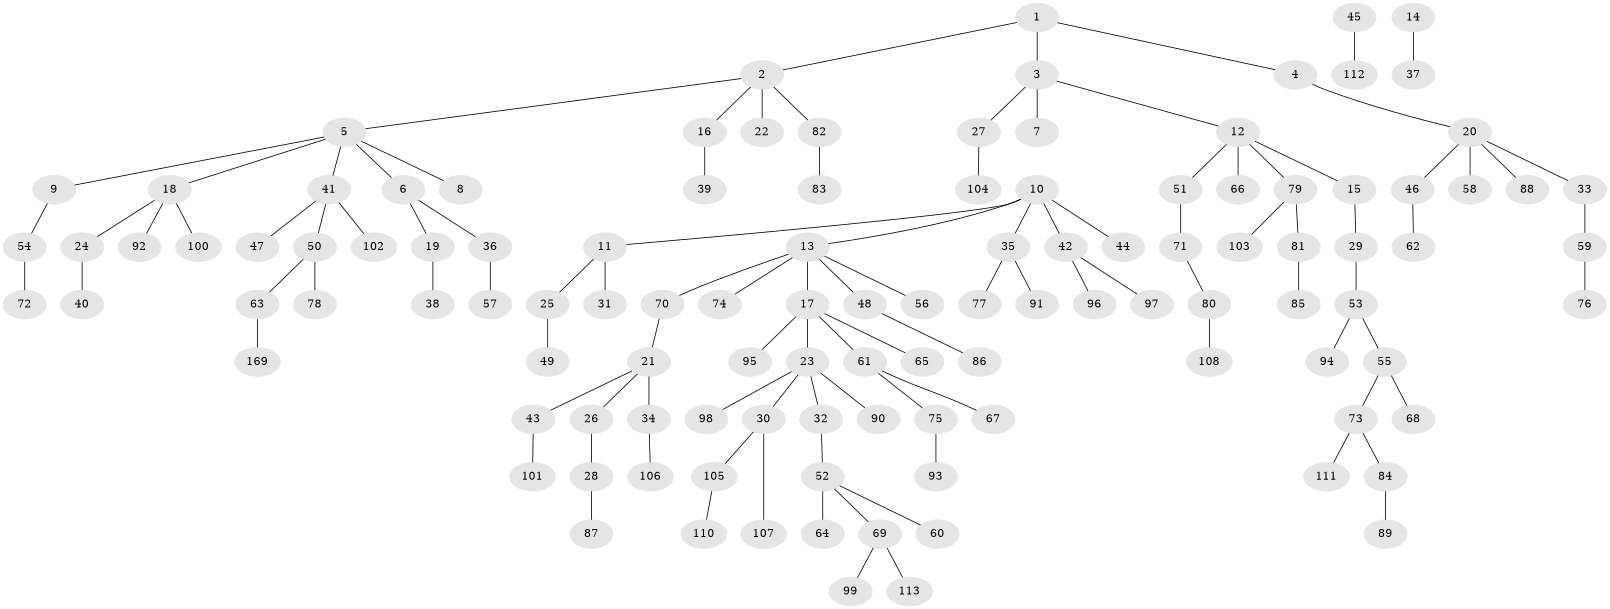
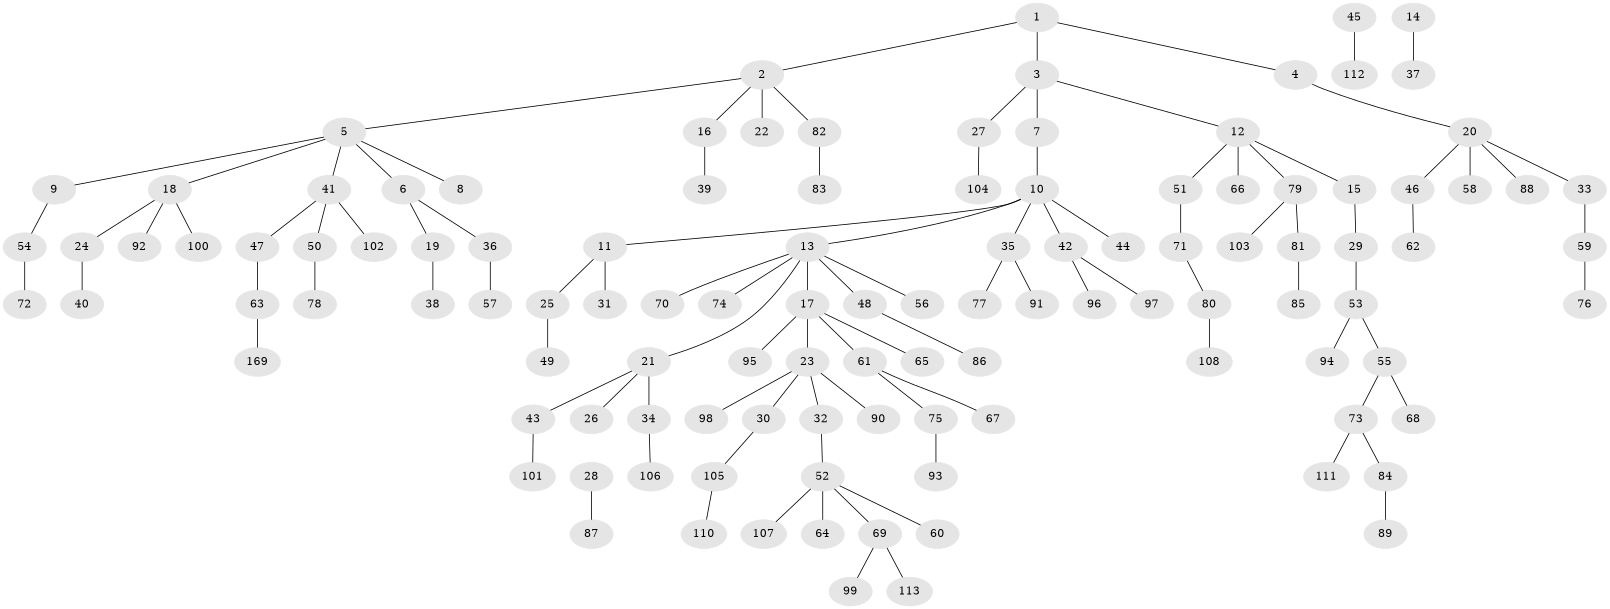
edge "7" -- "10": added
edge "50" -- "63": now "47" -- "63"
edge "70" -- "21": now "13" -- "21"
edge "26" -- "28": removed
edge "30" -- "107": now "52" -- "107"
